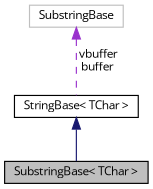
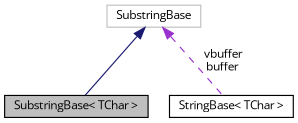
edge "SubstringBase< TChar >" -> "StringBase< TChar >": now "SubstringBase< TChar >" -> "SubstringBase"
